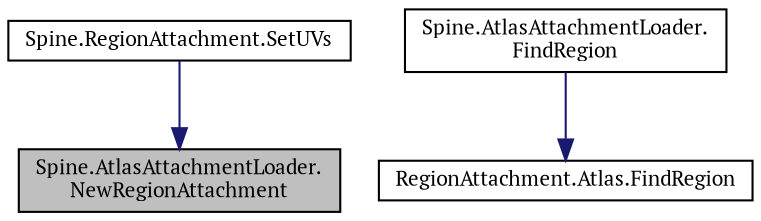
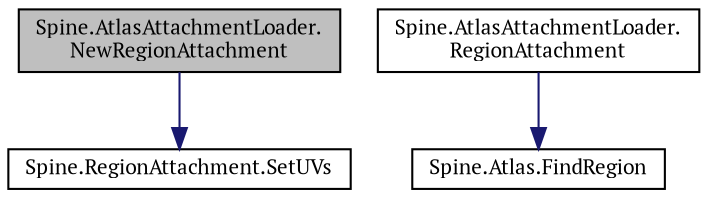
node "Spine.AtlasAttachmentLoader. FindRegion": label "Spine.AtlasAttachmentLoader. FindRegion" -> "Spine.AtlasAttachmentLoader. RegionAttachment"
edge "Spine.RegionAttachment.SetUVs" -> "Spine.AtlasAttachmentLoader. NewRegionAttachment": reversed
node "RegionAttachment.Atlas.FindRegion": label "RegionAttachment.Atlas.FindRegion" -> "Spine.Atlas.FindRegion"
